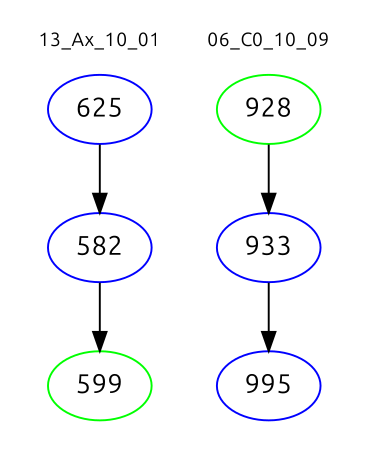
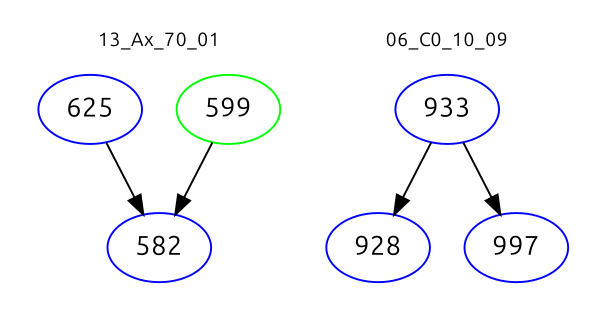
cluster "13_Ax_10_01": label "13_Ax_10_01" -> "13_Ax_70_01"
node "928": color green -> blue
edge "928" -> "933": reversed
edge "582" -> "599": reversed
node "995": label "995" -> "997"
